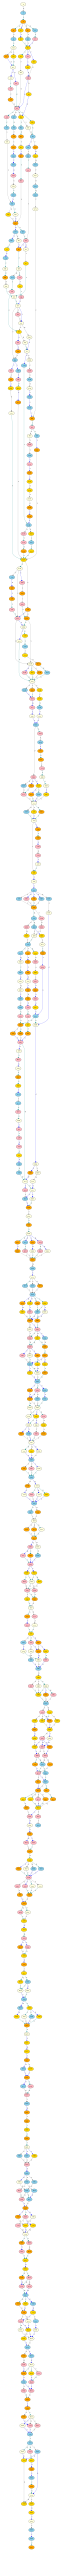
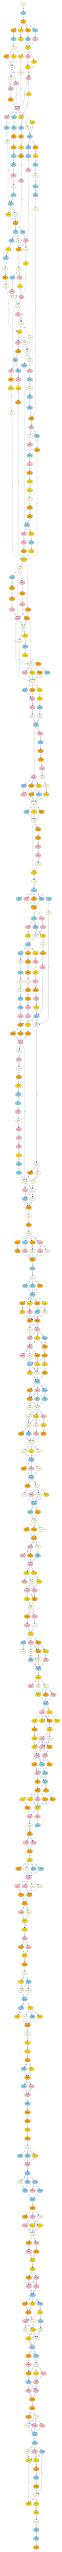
node "S457": fillcolor gold -> lightyellow
node "S498": removed
